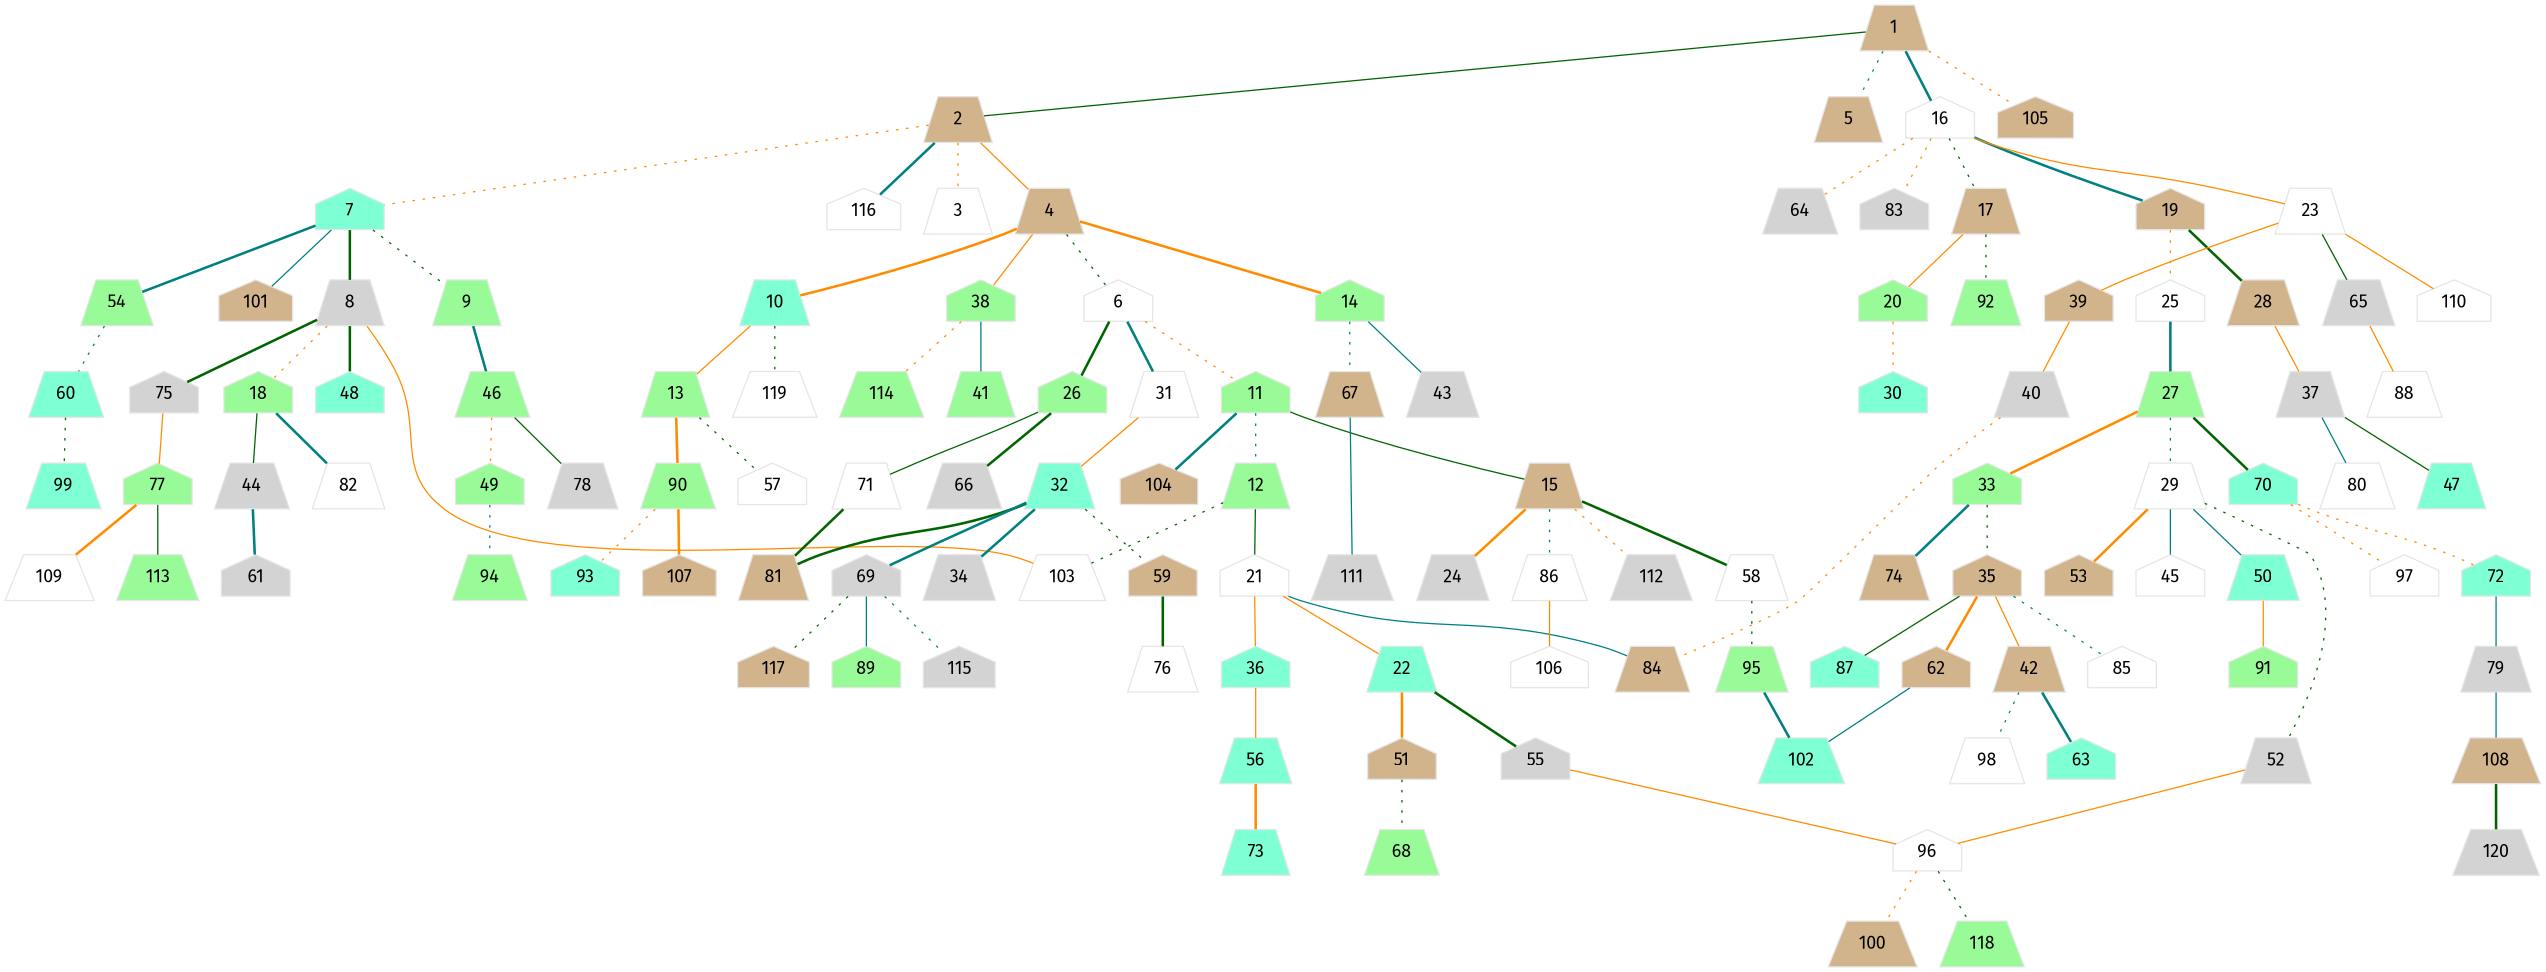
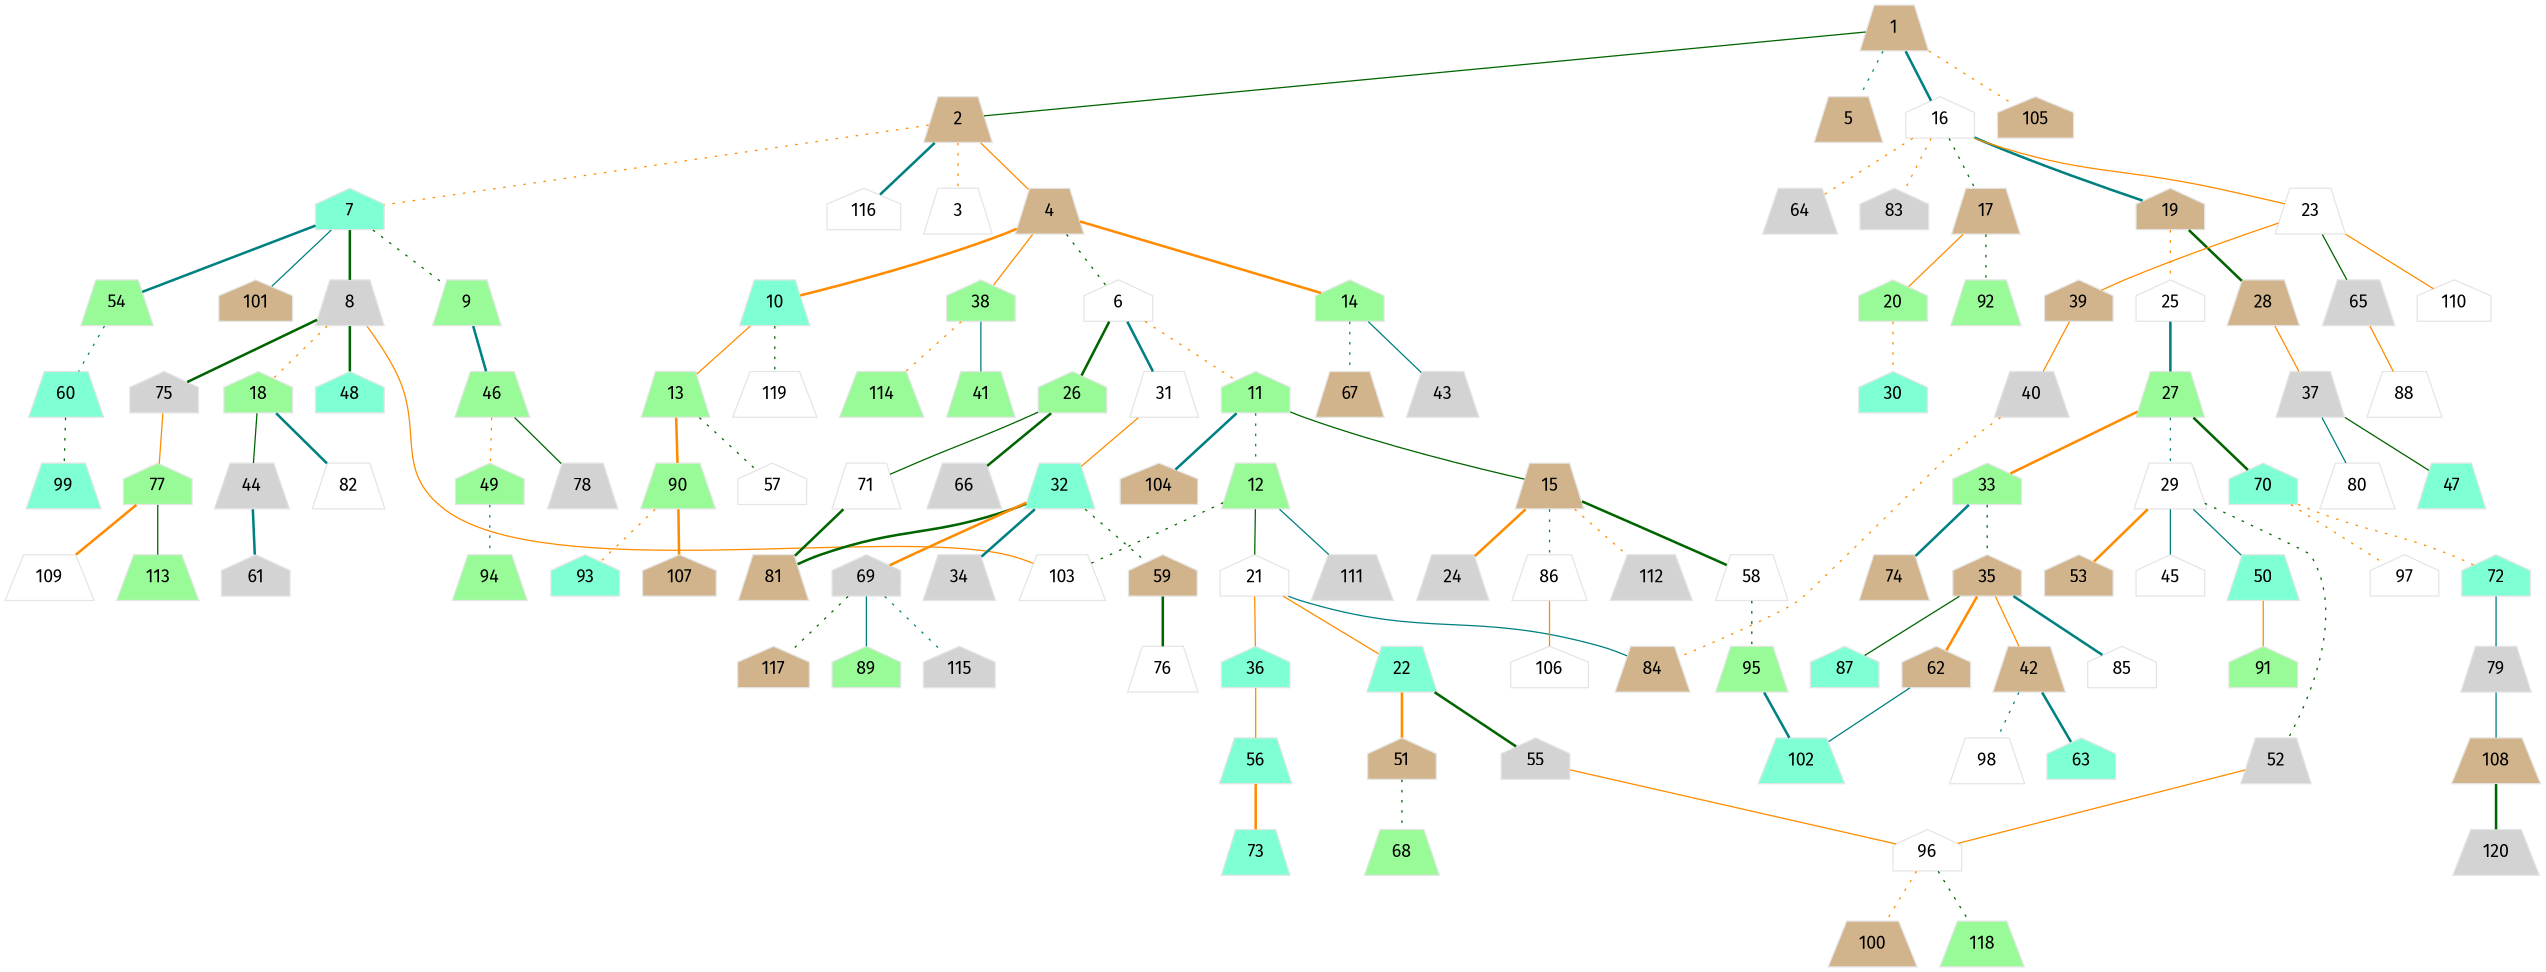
edge "67" -- "111": now "12" -- "111"
edge "32" -- "69": color teal -> darkorange
edge "35" -- "85": style dotted -> bold
